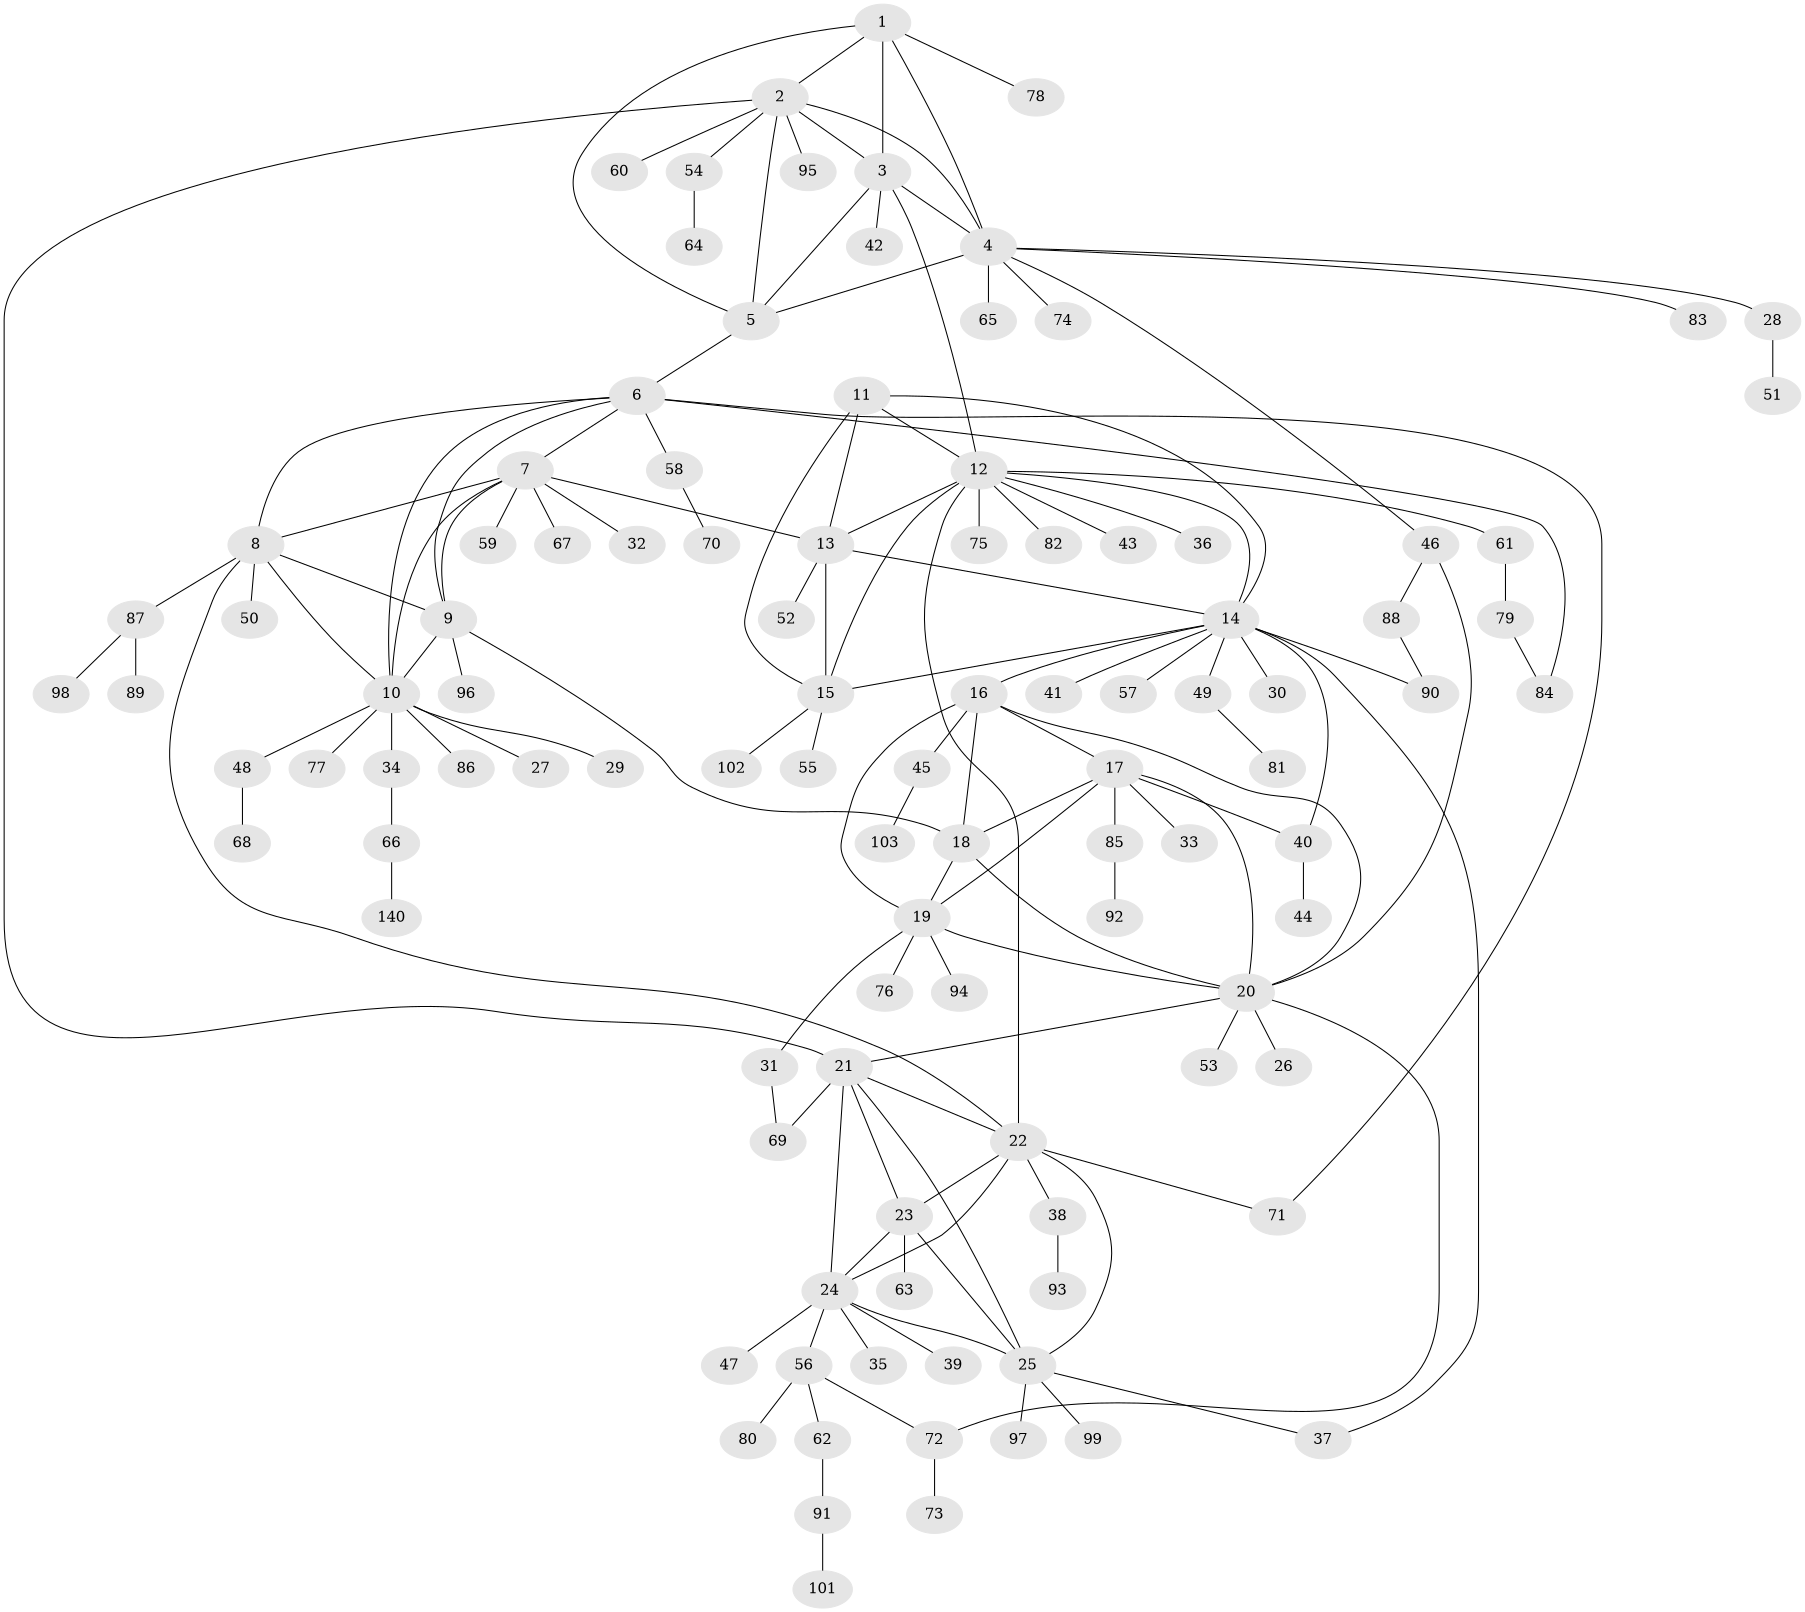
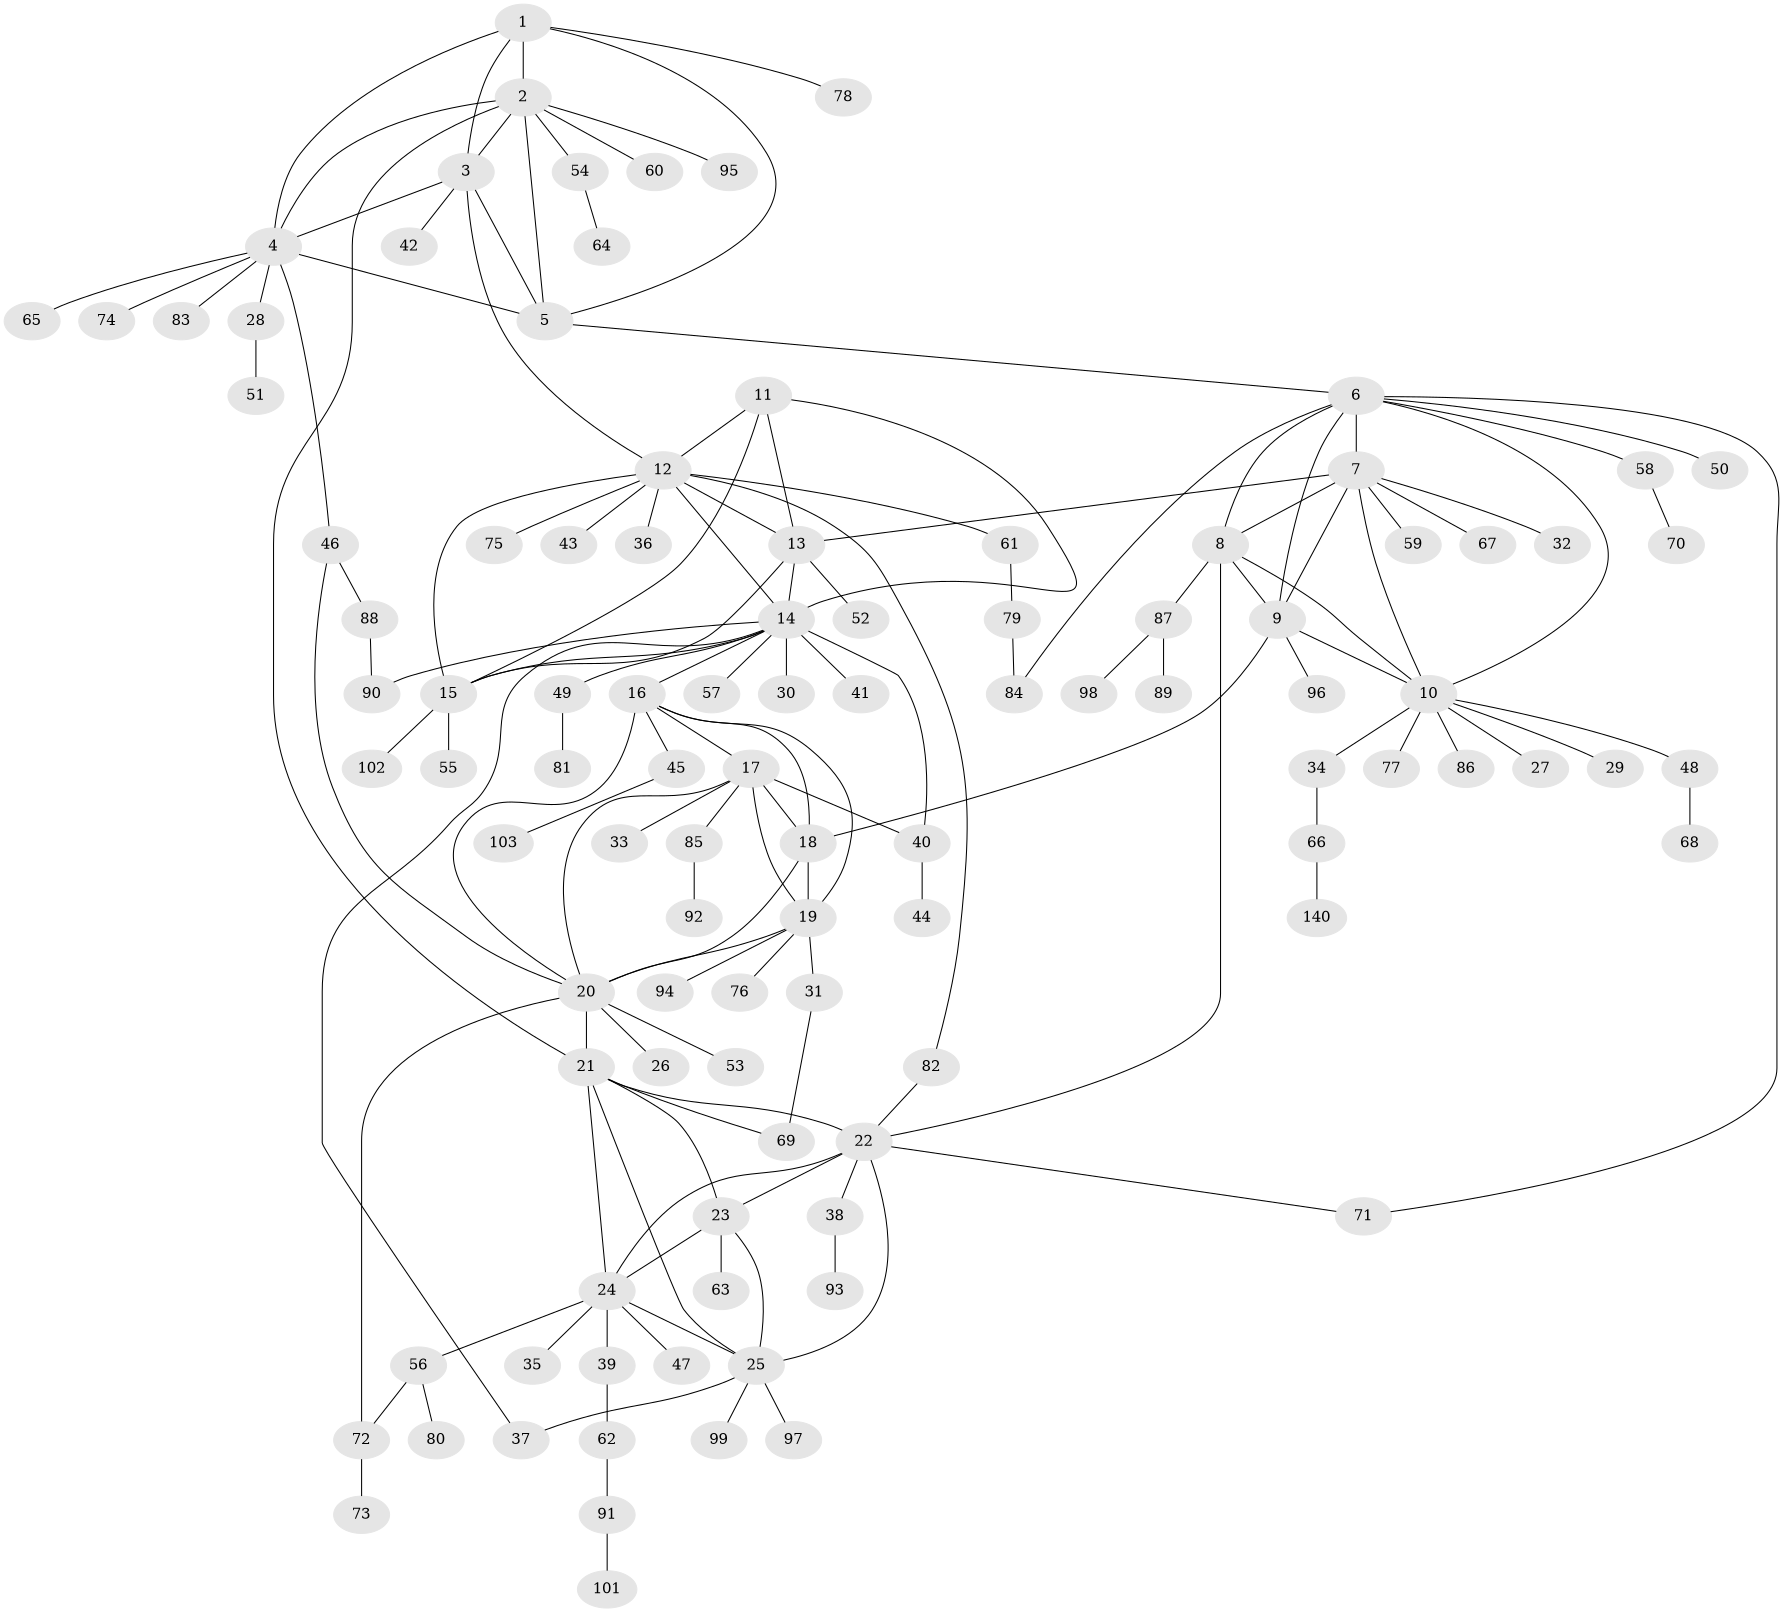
edge "8" -- "50": now "6" -- "50"
edge "12" -- "22": now "82" -- "22"
edge "56" -- "62": now "39" -- "62"
